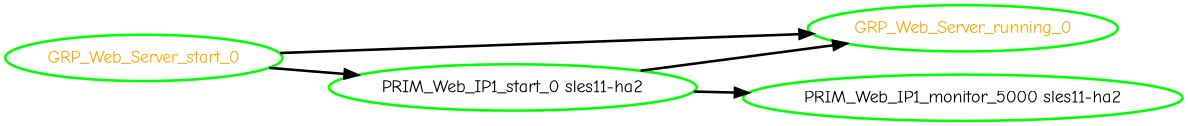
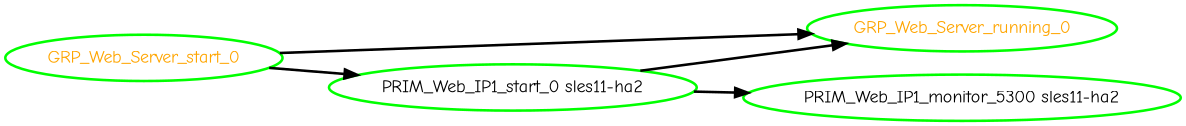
node "PRIM_Web_IP1_monitor_5000 sles11-ha2": label "PRIM_Web_IP1_monitor_5000 sles11-ha2" -> "PRIM_Web_IP1_monitor_5300 sles11-ha2"
